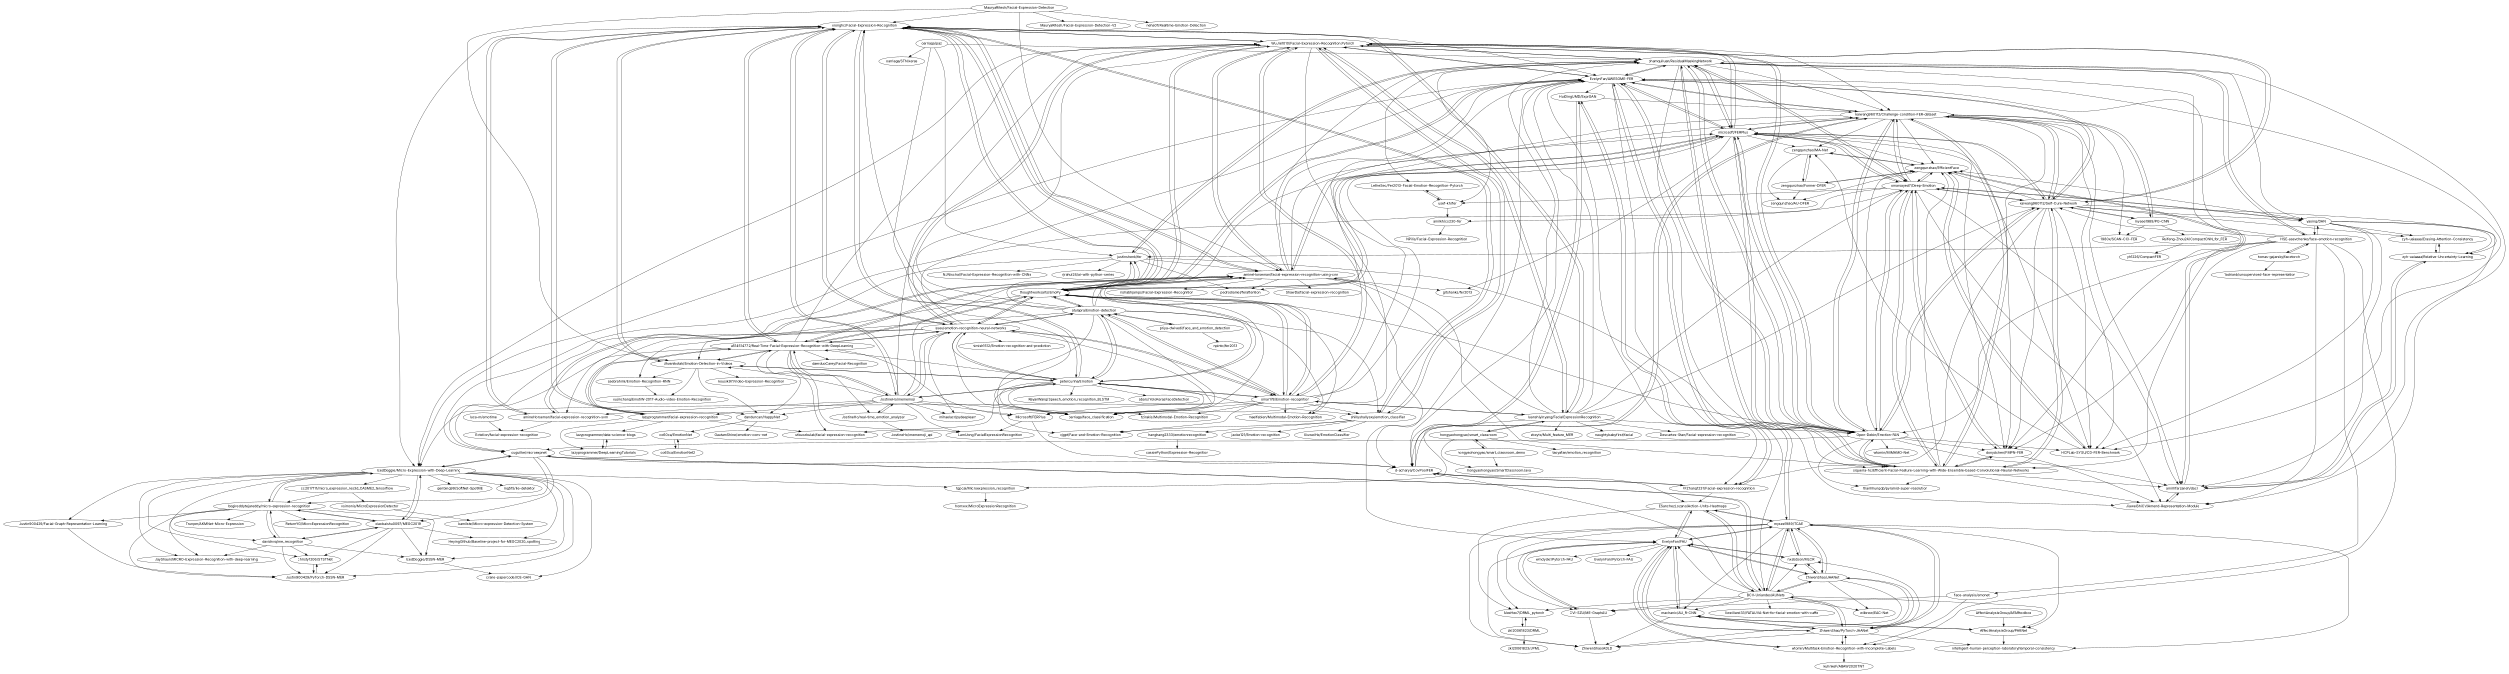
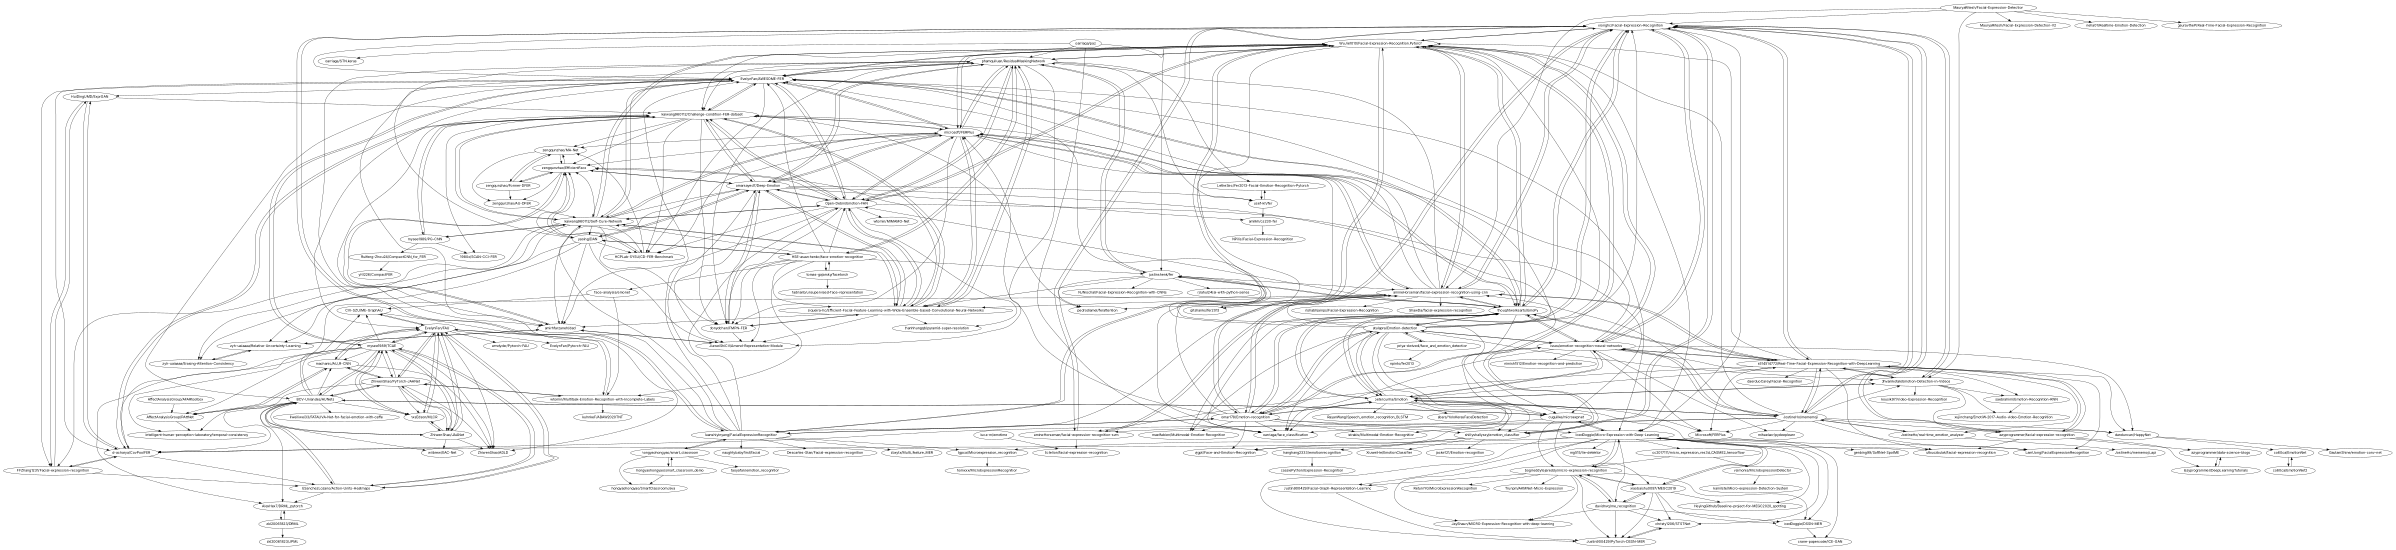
node "gauravtheP/Real-Time-Facial-Expression-Recognition": added
edge "omarsayed7/Deep-Emotion" -> "kaiwang960112/Self-Cure-Network": now "zengqunzhao/AU-DFER" -> "kaiwang960112/Self-Cure-Network"
